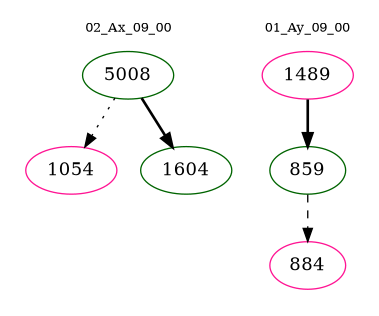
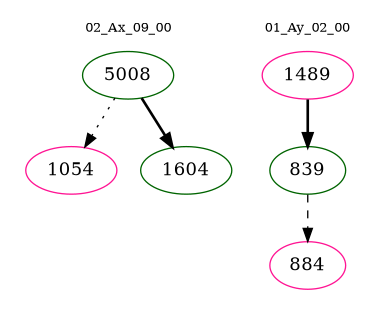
cluster "01_Ay_09_00": label "01_Ay_09_00" -> "01_Ay_02_00"
node "859": label "859" -> "839"
